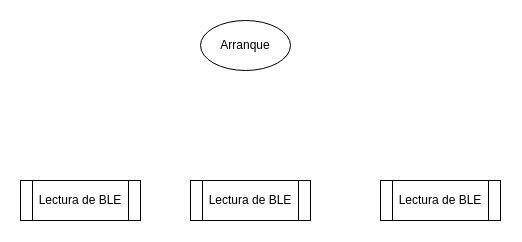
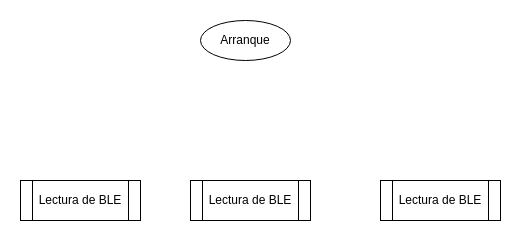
node "Arranque": size 90x50 -> 90x40
